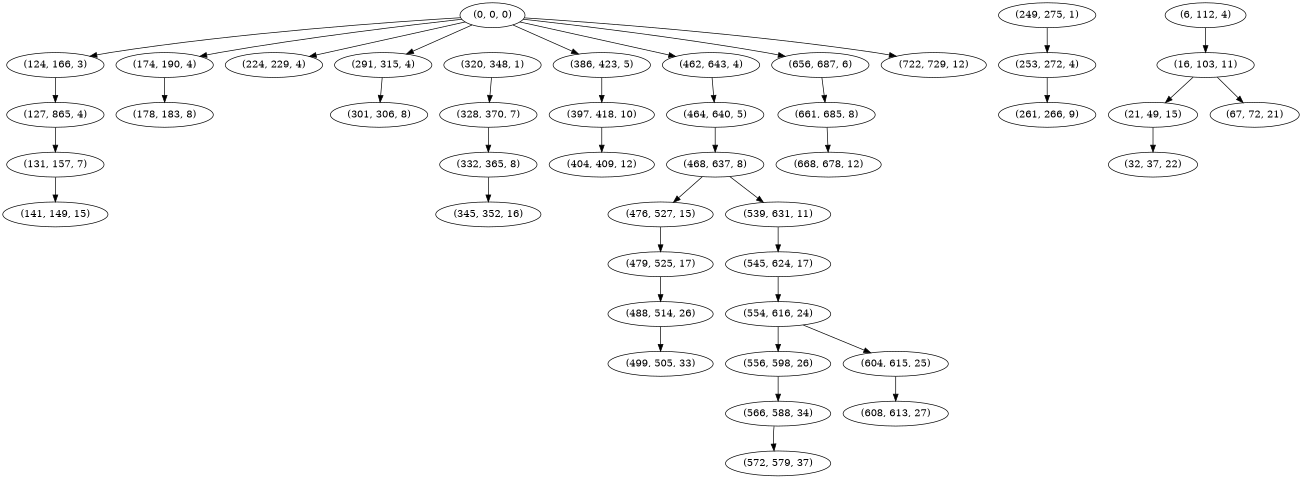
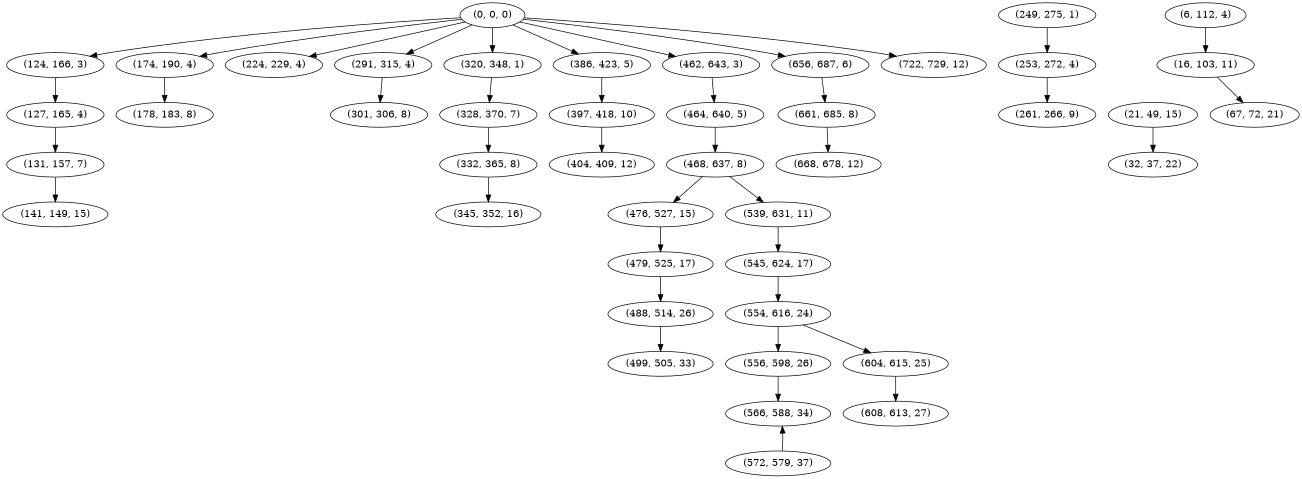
edge "(0, 0, 0)" -> "(320, 348, 1)": added
node "(462, 643, 4)": label "(462, 643, 4)" -> "(462, 643, 3)"
edge "(16, 103, 11)" -> "(21, 49, 15)": removed
node "(127, 865, 4)": label "(127, 865, 4)" -> "(127, 165, 4)"
edge "(566, 588, 34)" -> "(572, 579, 37)": reversed
